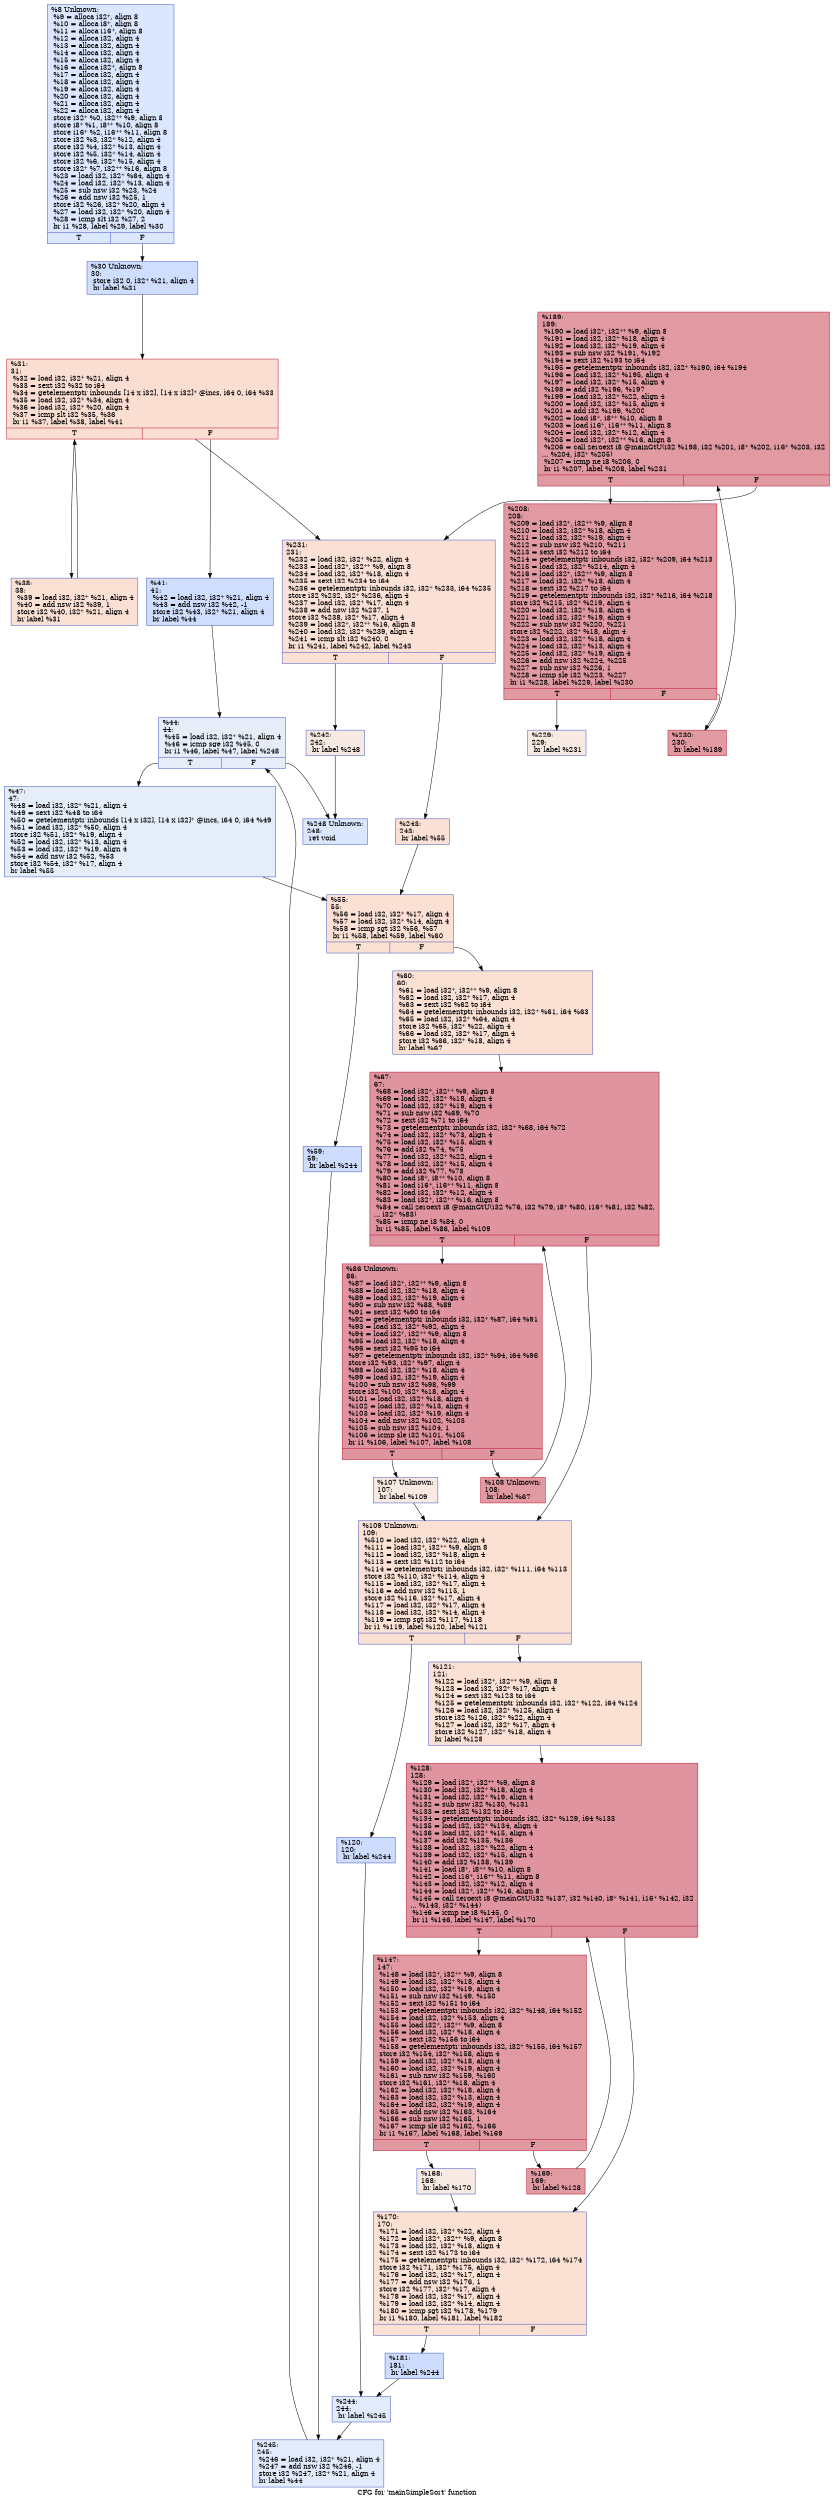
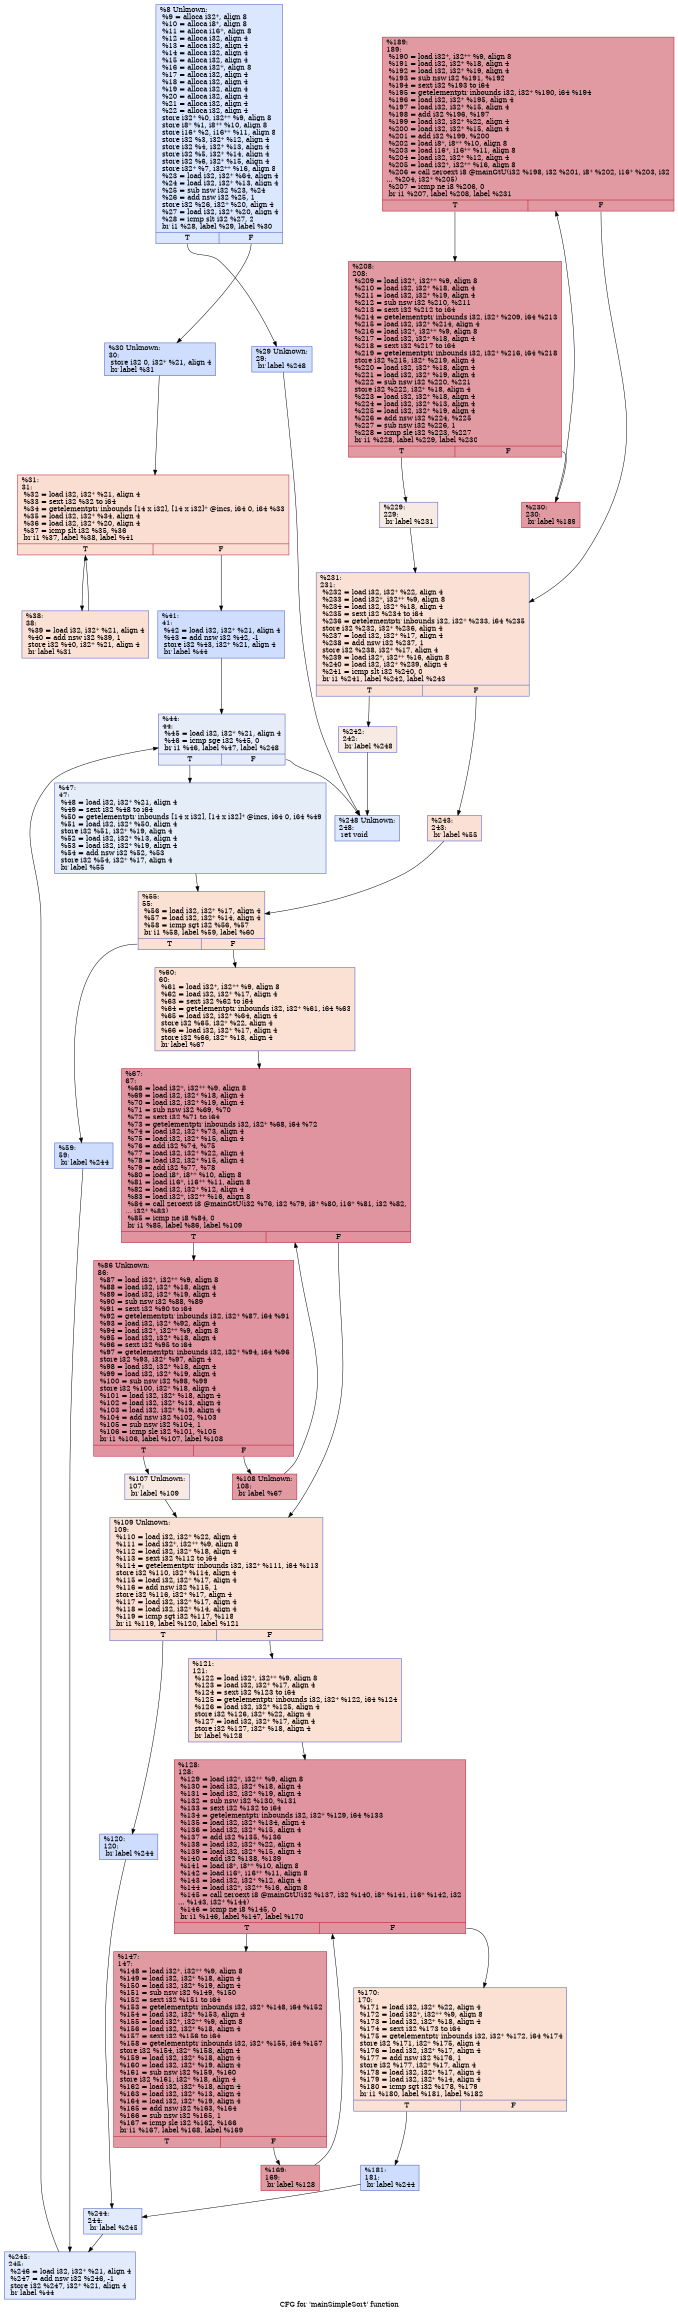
node "%29 Unknown:": added
edge "%31:" -> "%231:": now "%229:" -> "%231:"
node "%109 Unknown:": text "%510 = load i32, i32* %22, align 4" -> "%110 = load i32, i32* %22, align 4"
node "%168:": removed
